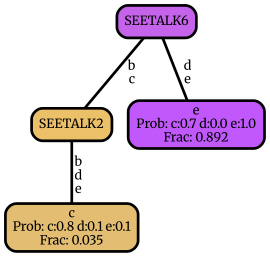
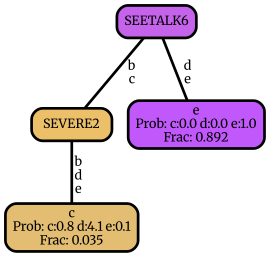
node "SEETALK2": label "SEETALK2" -> "SEVERE2"
node "e Prob: c:0.7 d:0.0 e:1.0 Frac: 0.892": label "e Prob: c:0.7 d:0.0 e:1.0 Frac: 0.892" -> "e Prob: c:0.0 d:0.0 e:1.0 Frac: 0.892"
node "c Prob: c:0.8 d:0.1 e:0.1 Frac: 0.035": label "c Prob: c:0.8 d:0.1 e:0.1 Frac: 0.035" -> "c Prob: c:0.8 d:4.1 e:0.1 Frac: 0.035"
